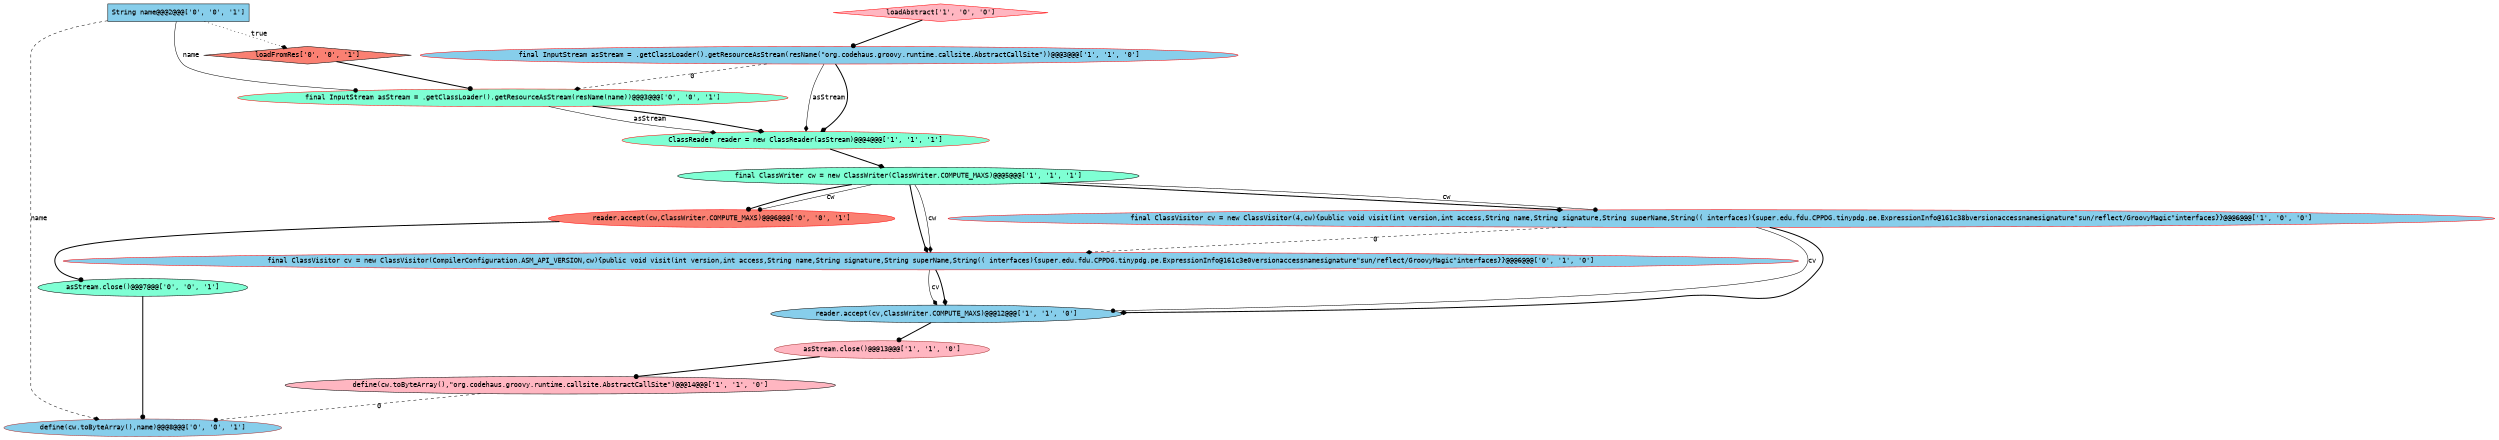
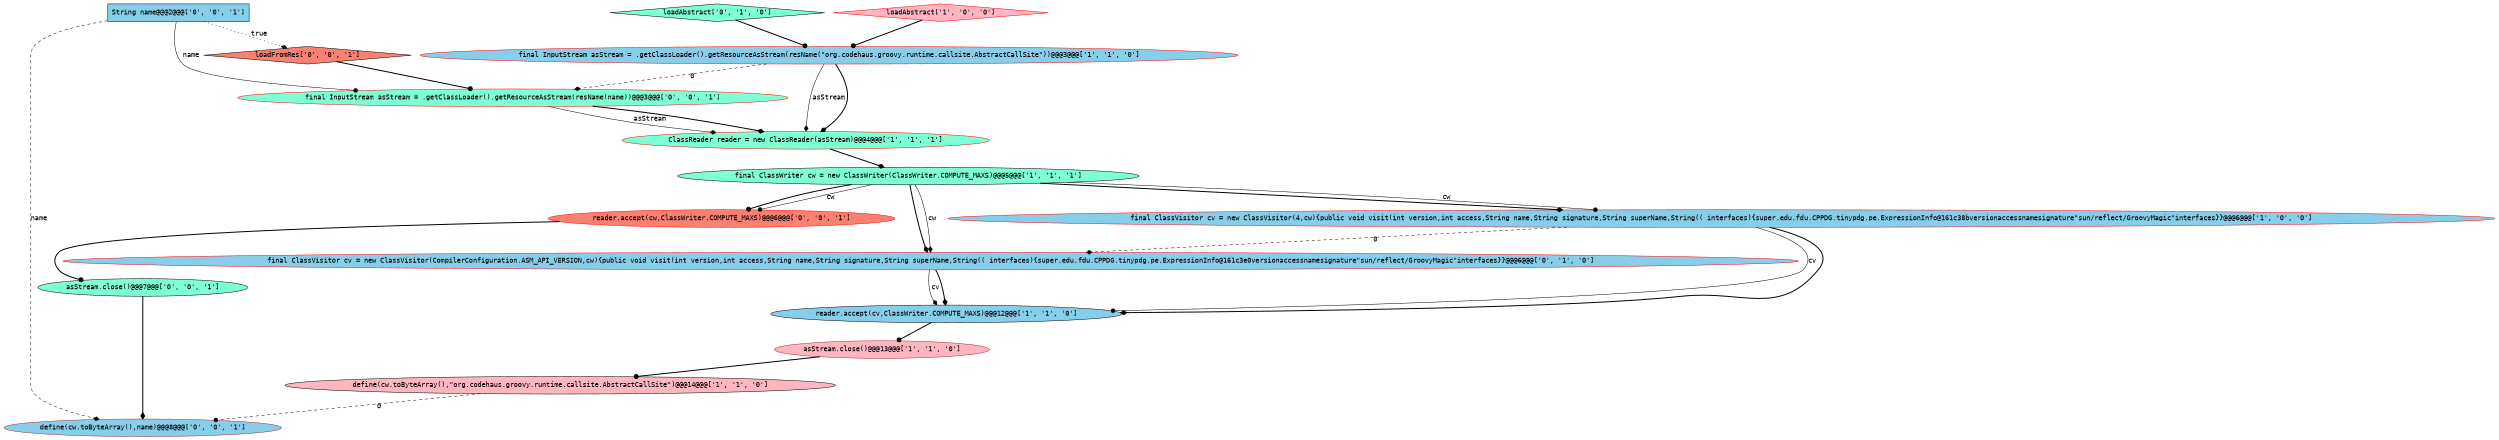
node "loadAbstract['0', '1', '0']": added
edge "asStream.close()@@@7@@@['0', '0', '1']" -> "define(cw.toByteArray(),name)@@@8@@@['0', '0', '1']": arrowhead dot -> diamond
